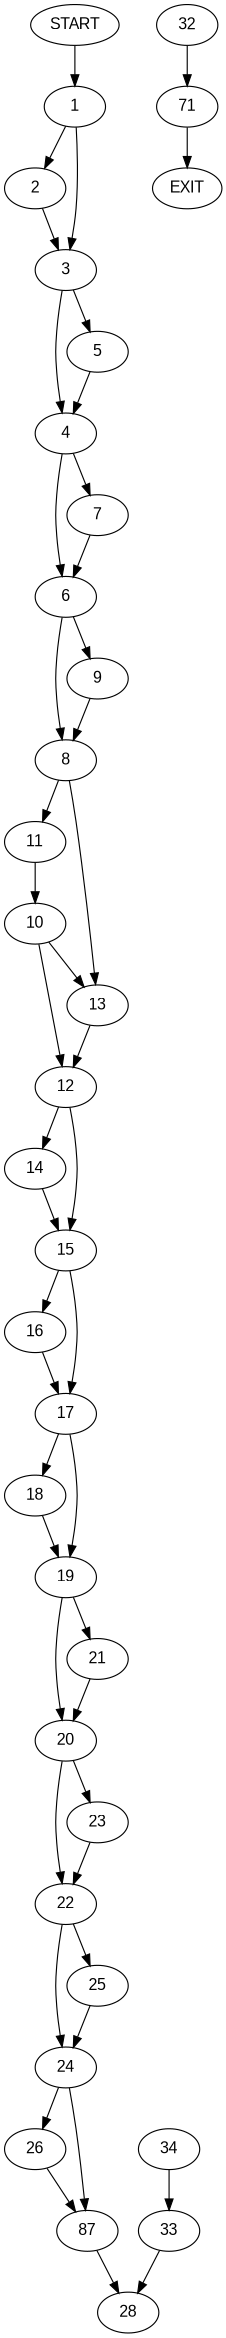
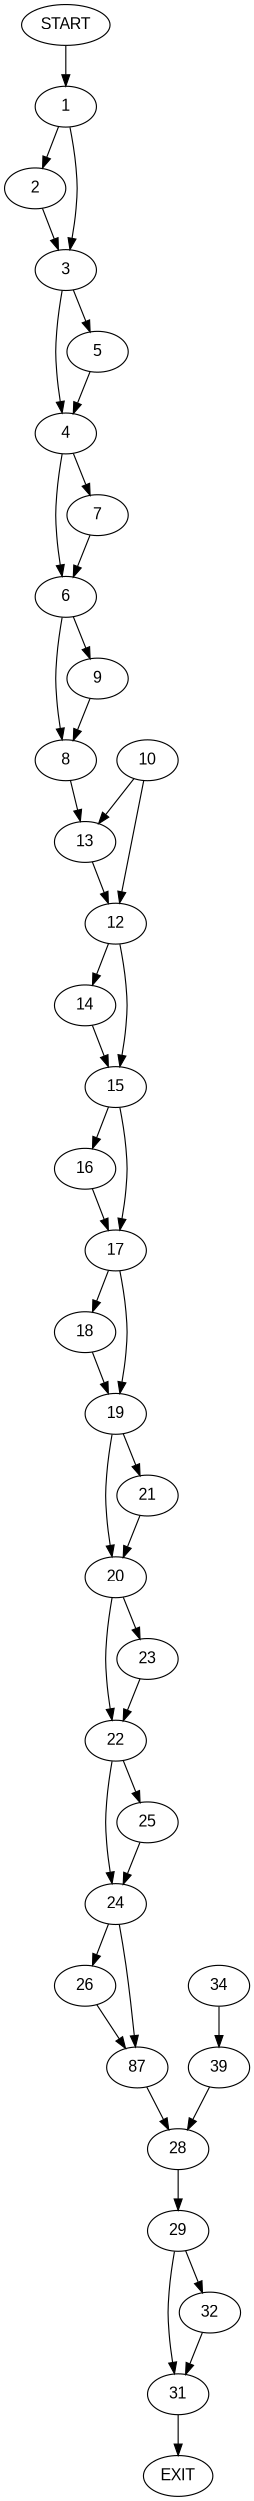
node "71": label "71" -> "31"
node "11": removed
node "33": label "33" -> "39"
node "29": added
